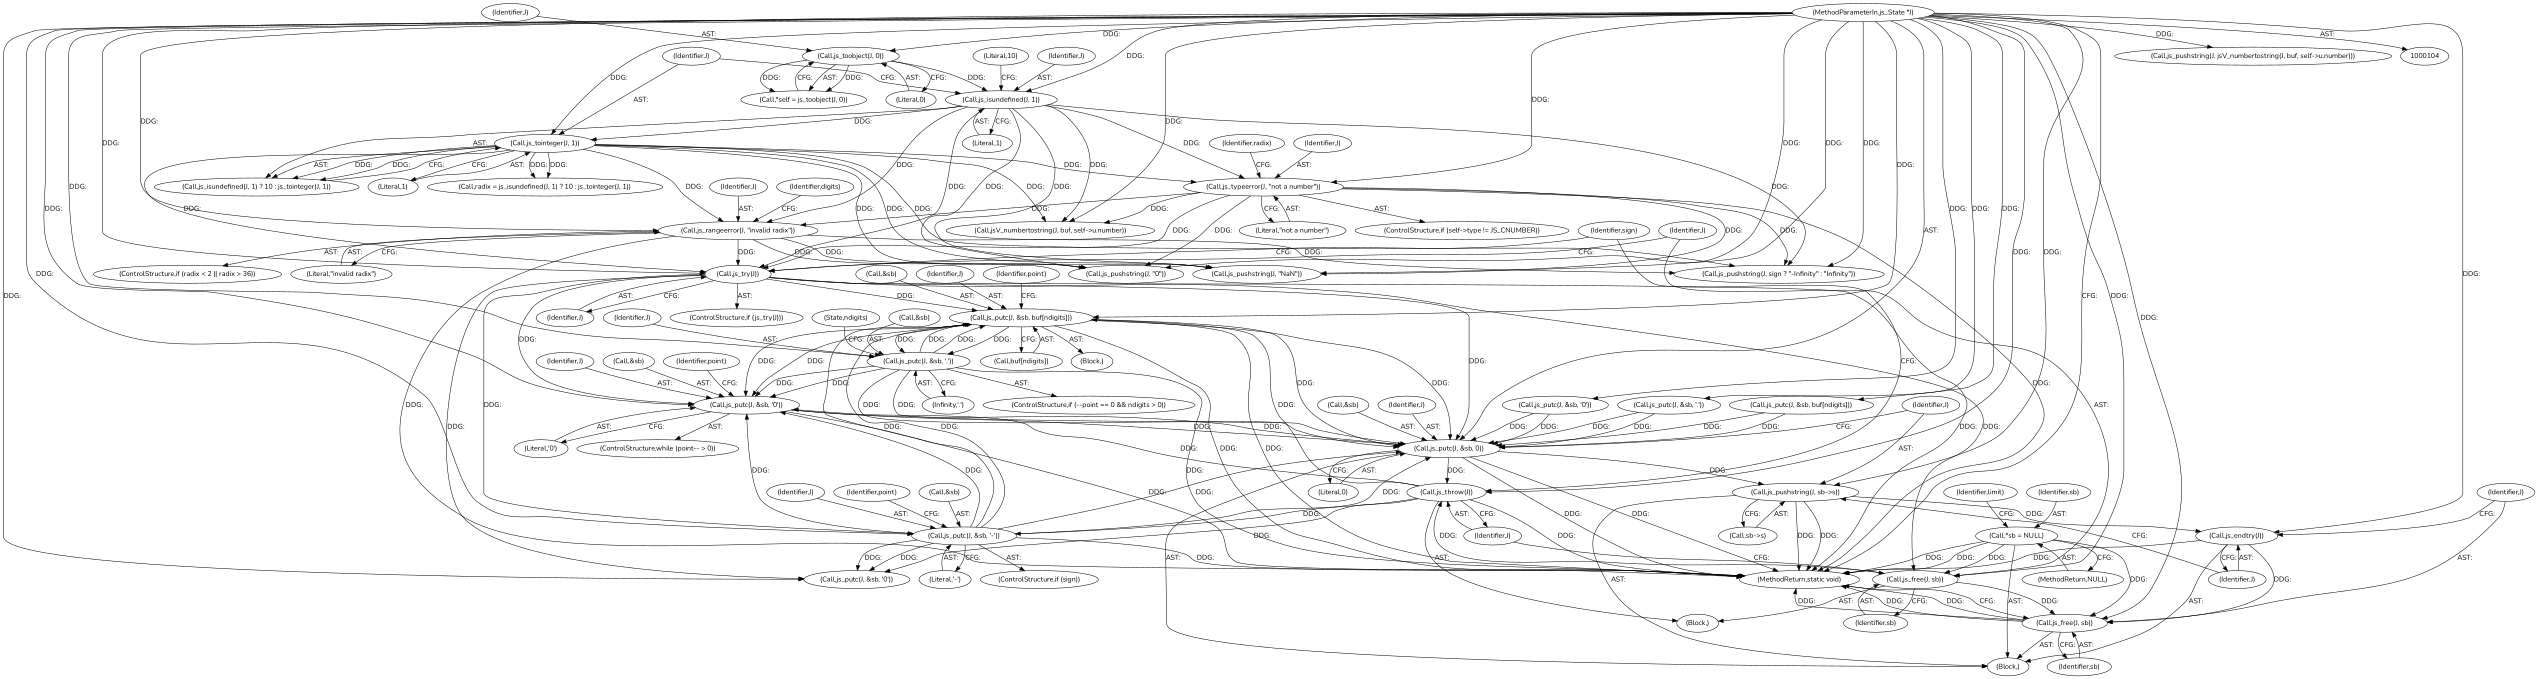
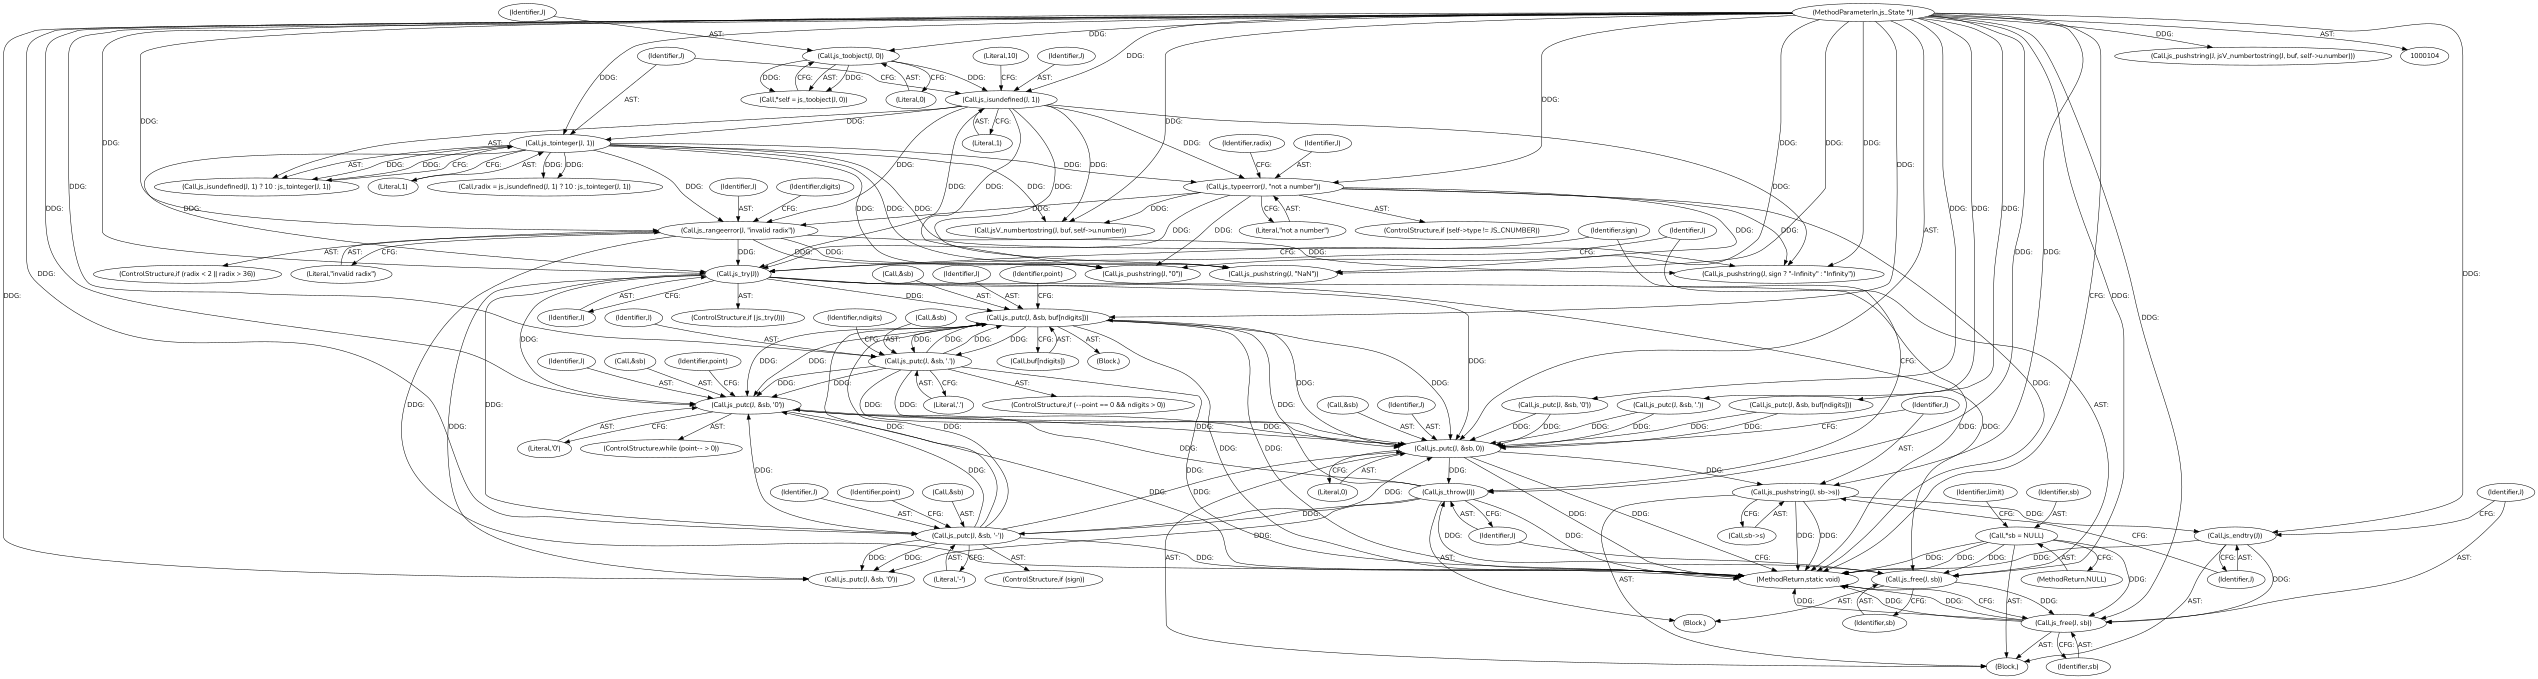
node "(State,ndigits)": label "(State,ndigits)" -> "(Identifier,ndigits)"
node "(Infinity,'.')": label "(Infinity,'.')" -> "(Literal,'.')"
